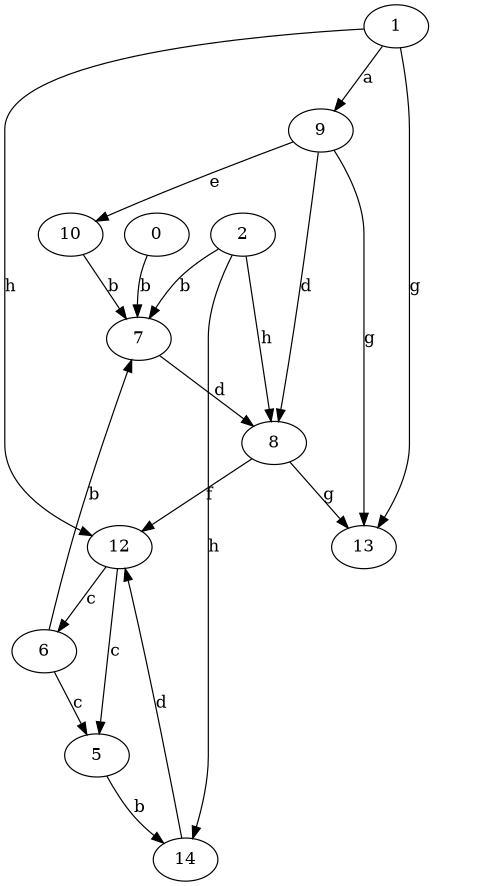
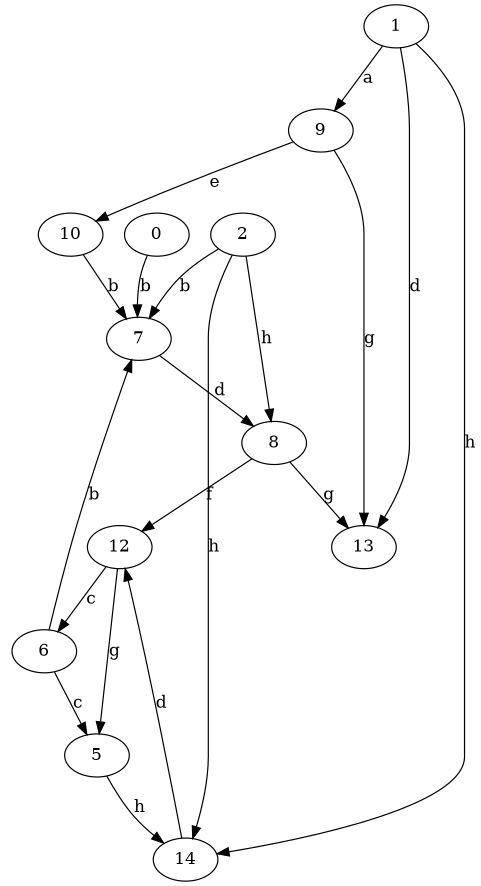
edge "1" -> "12": now "1" -> "14"
edge "9" -> "8": removed, label "d"
edge "1" -> "13": label "g" -> "d"
edge "12" -> "5": label "c" -> "g"
edge "5" -> "14": label "b" -> "h"
